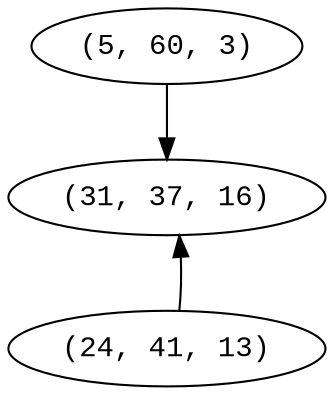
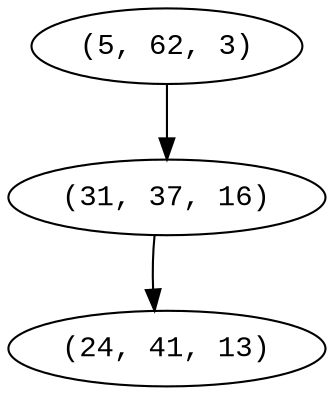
node "(5, 60, 3)": label "(5, 60, 3)" -> "(5, 62, 3)"
edge "(24, 41, 13)" -> "(31, 37, 16)": reversed
